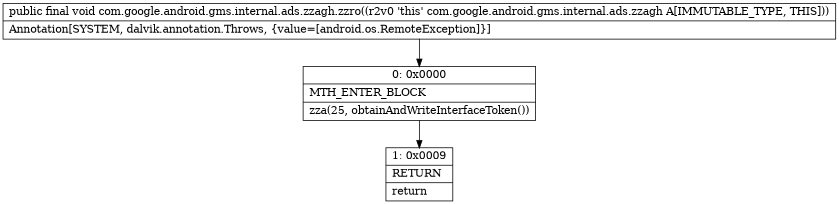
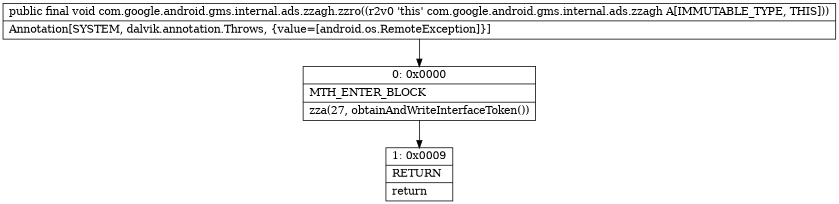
node "0: 0x0000": text "zza(25, obtainAndWriteInterfaceToken())" -> "zza(27, obtainAndWriteInterfaceToken())"
